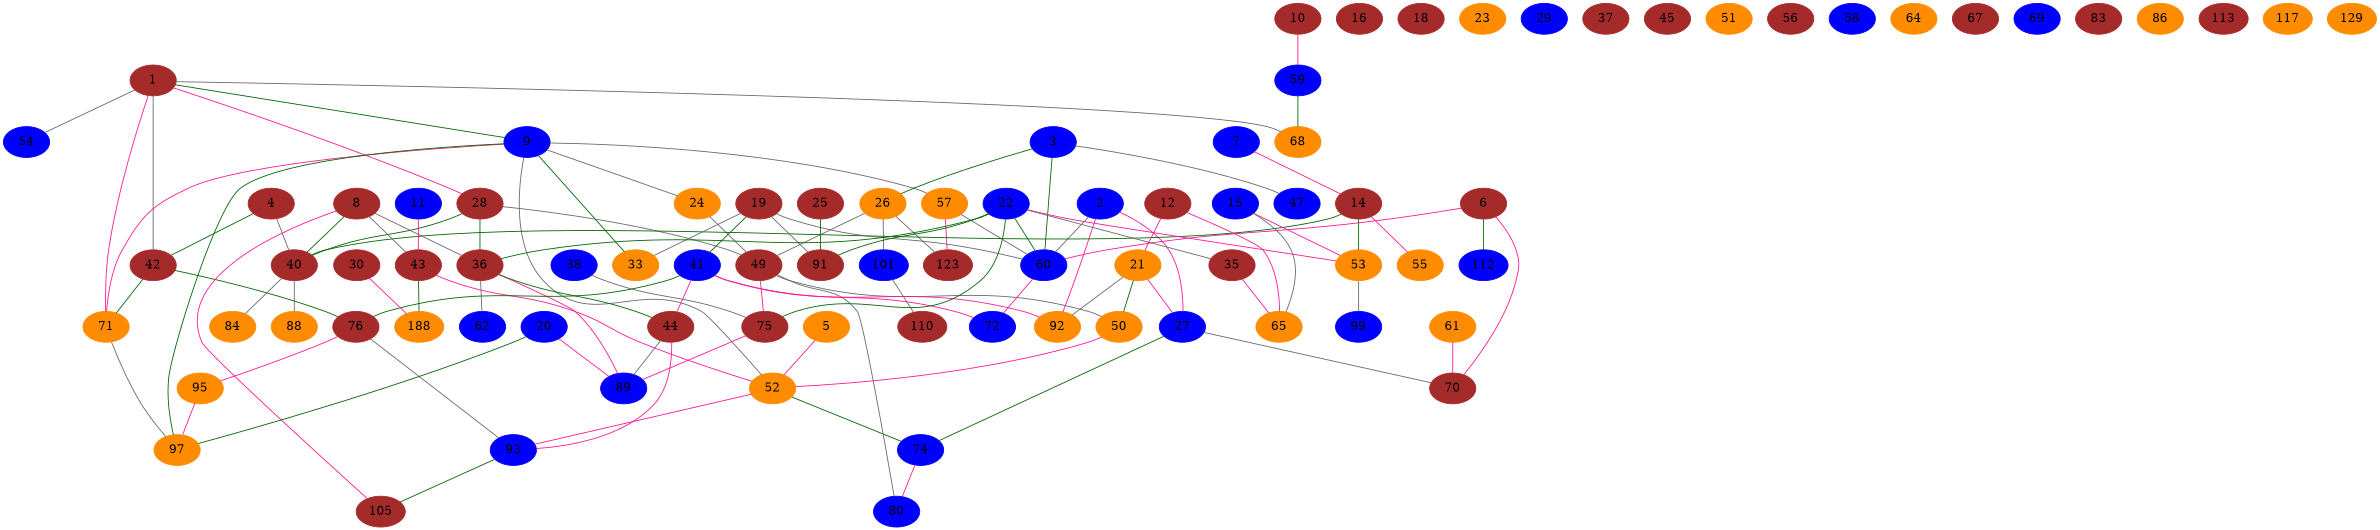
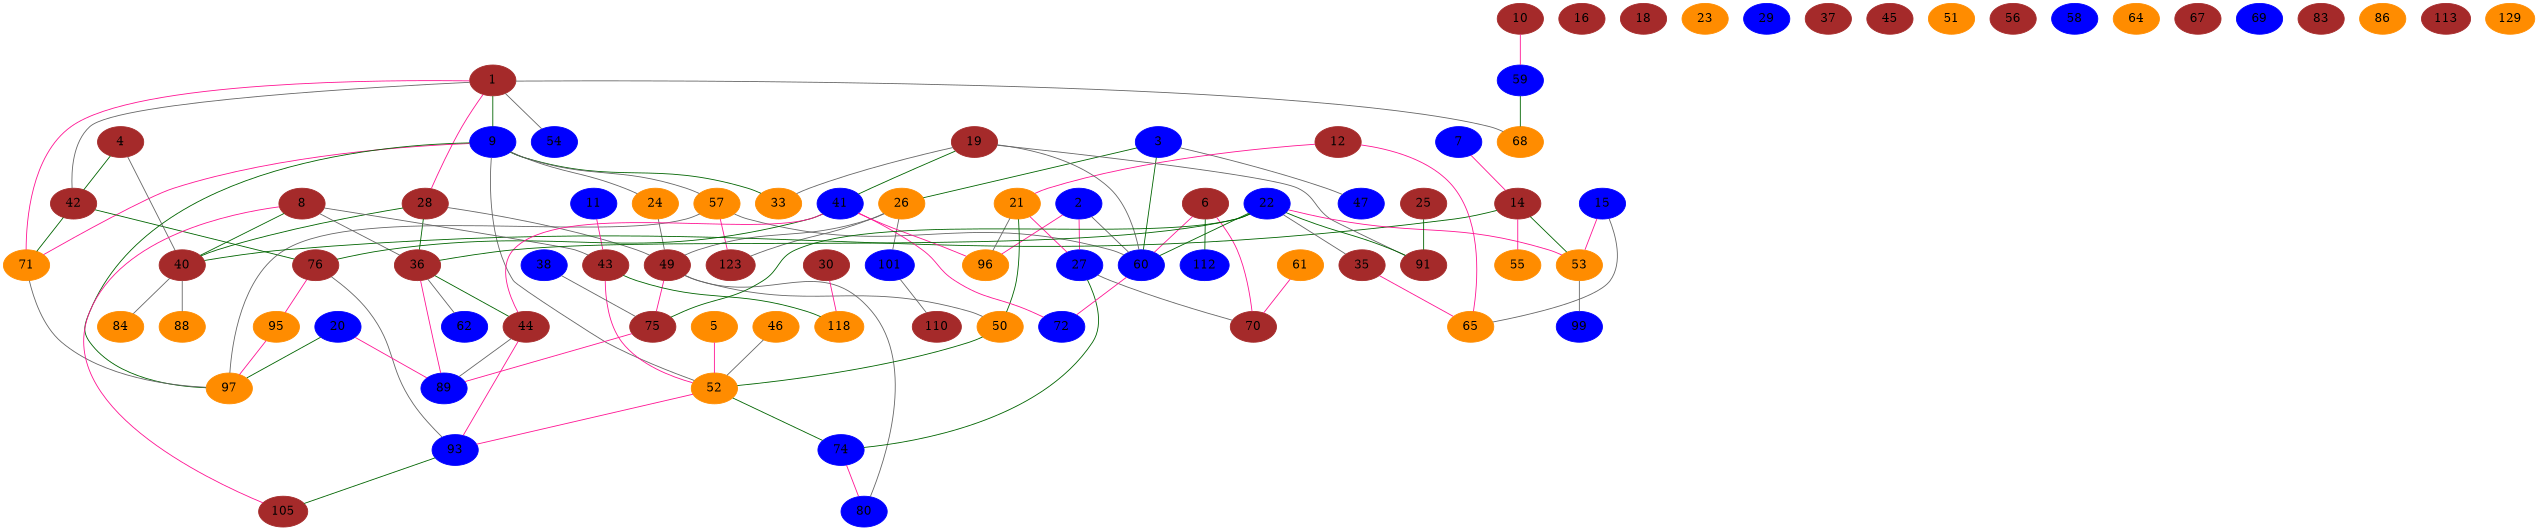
node "117": removed
edge "57" -- "97": added
node "188": label "188" -> "118"
node "46": added
node "92": label "92" -> "96"
edge "50" -- "52": color deeppink -> darkgreen
